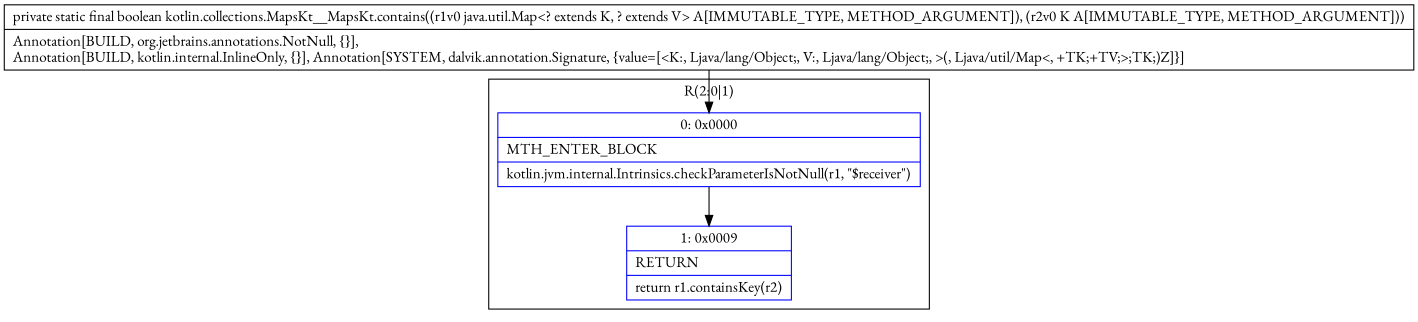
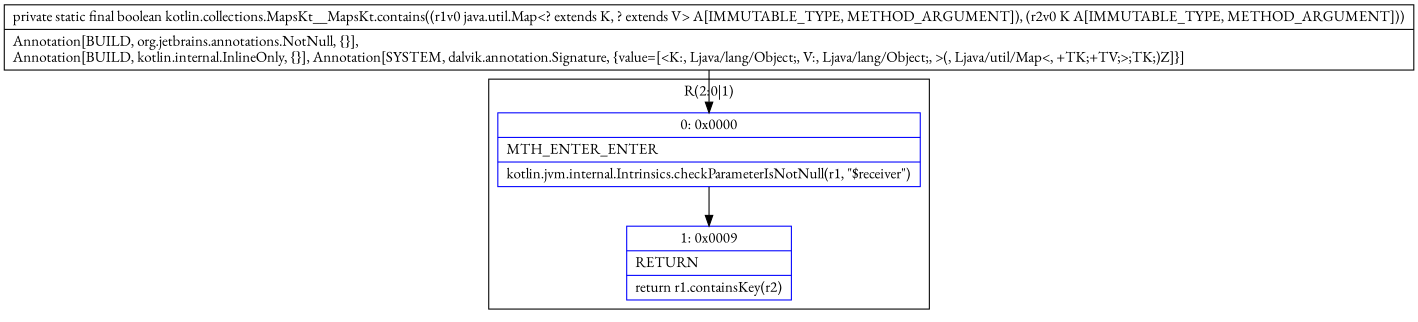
node "0: 0x0000": text "MTH_ENTER_BLOCK" -> "MTH_ENTER_ENTER"
